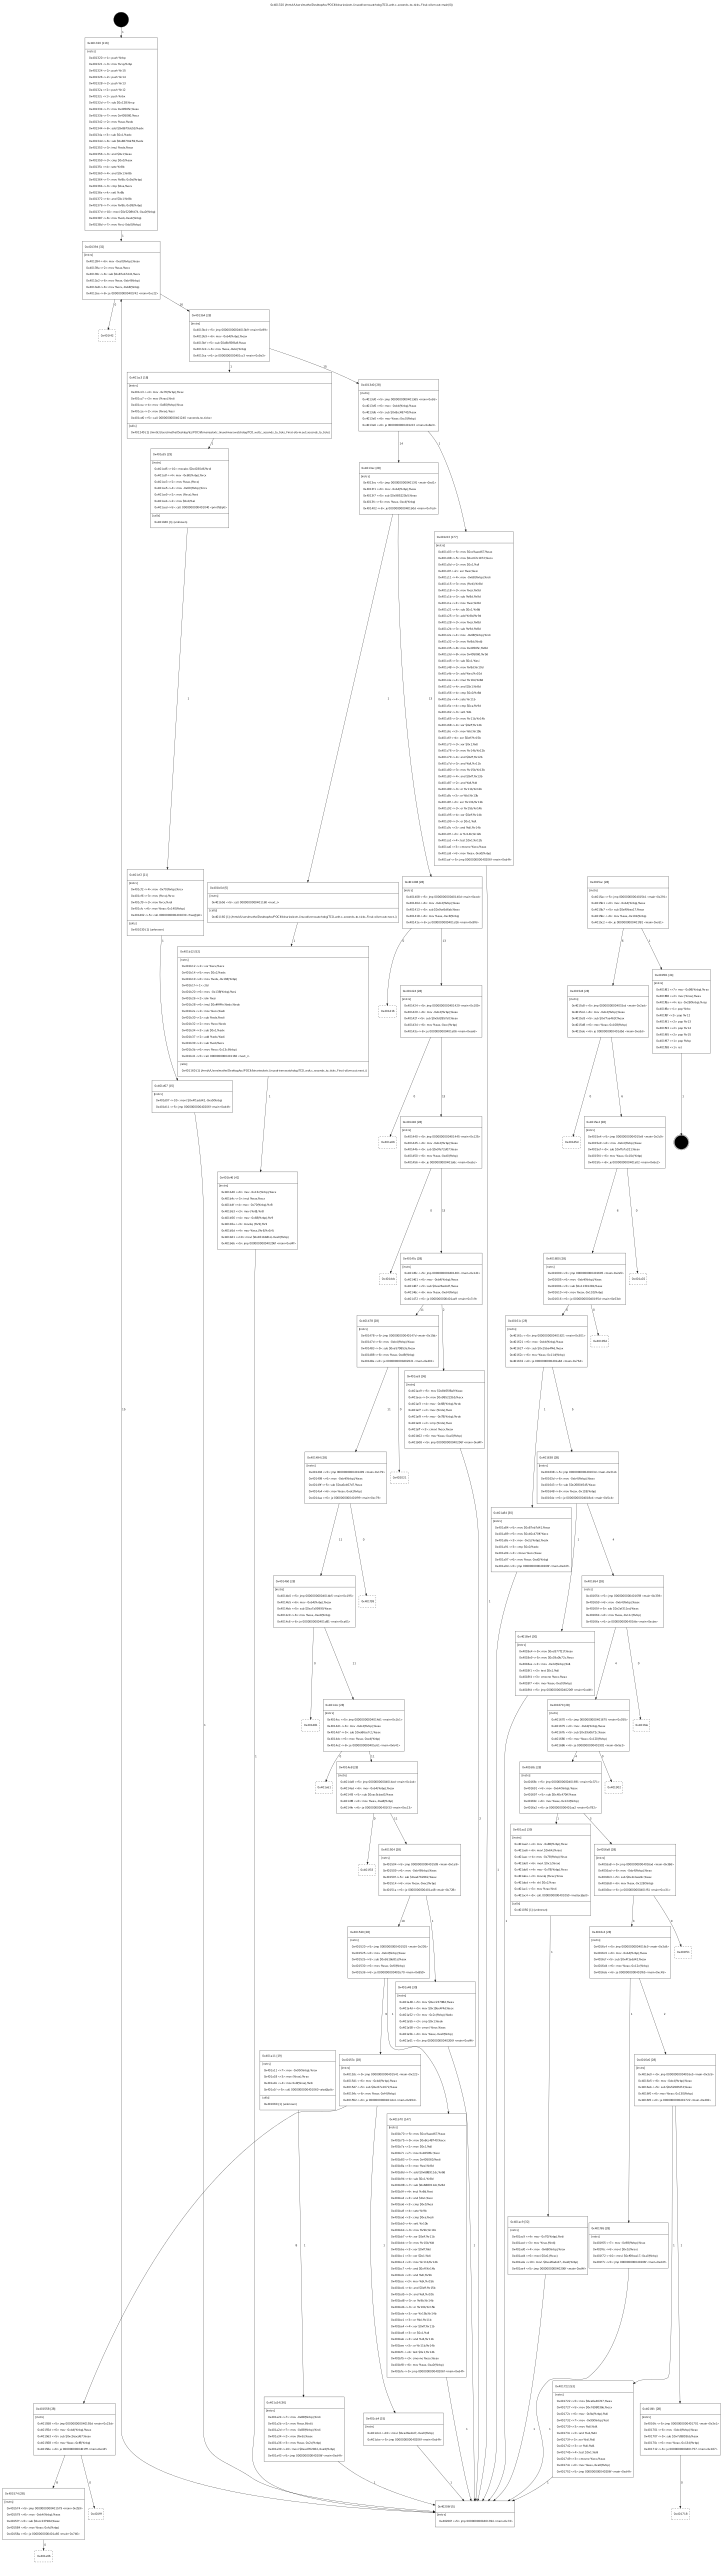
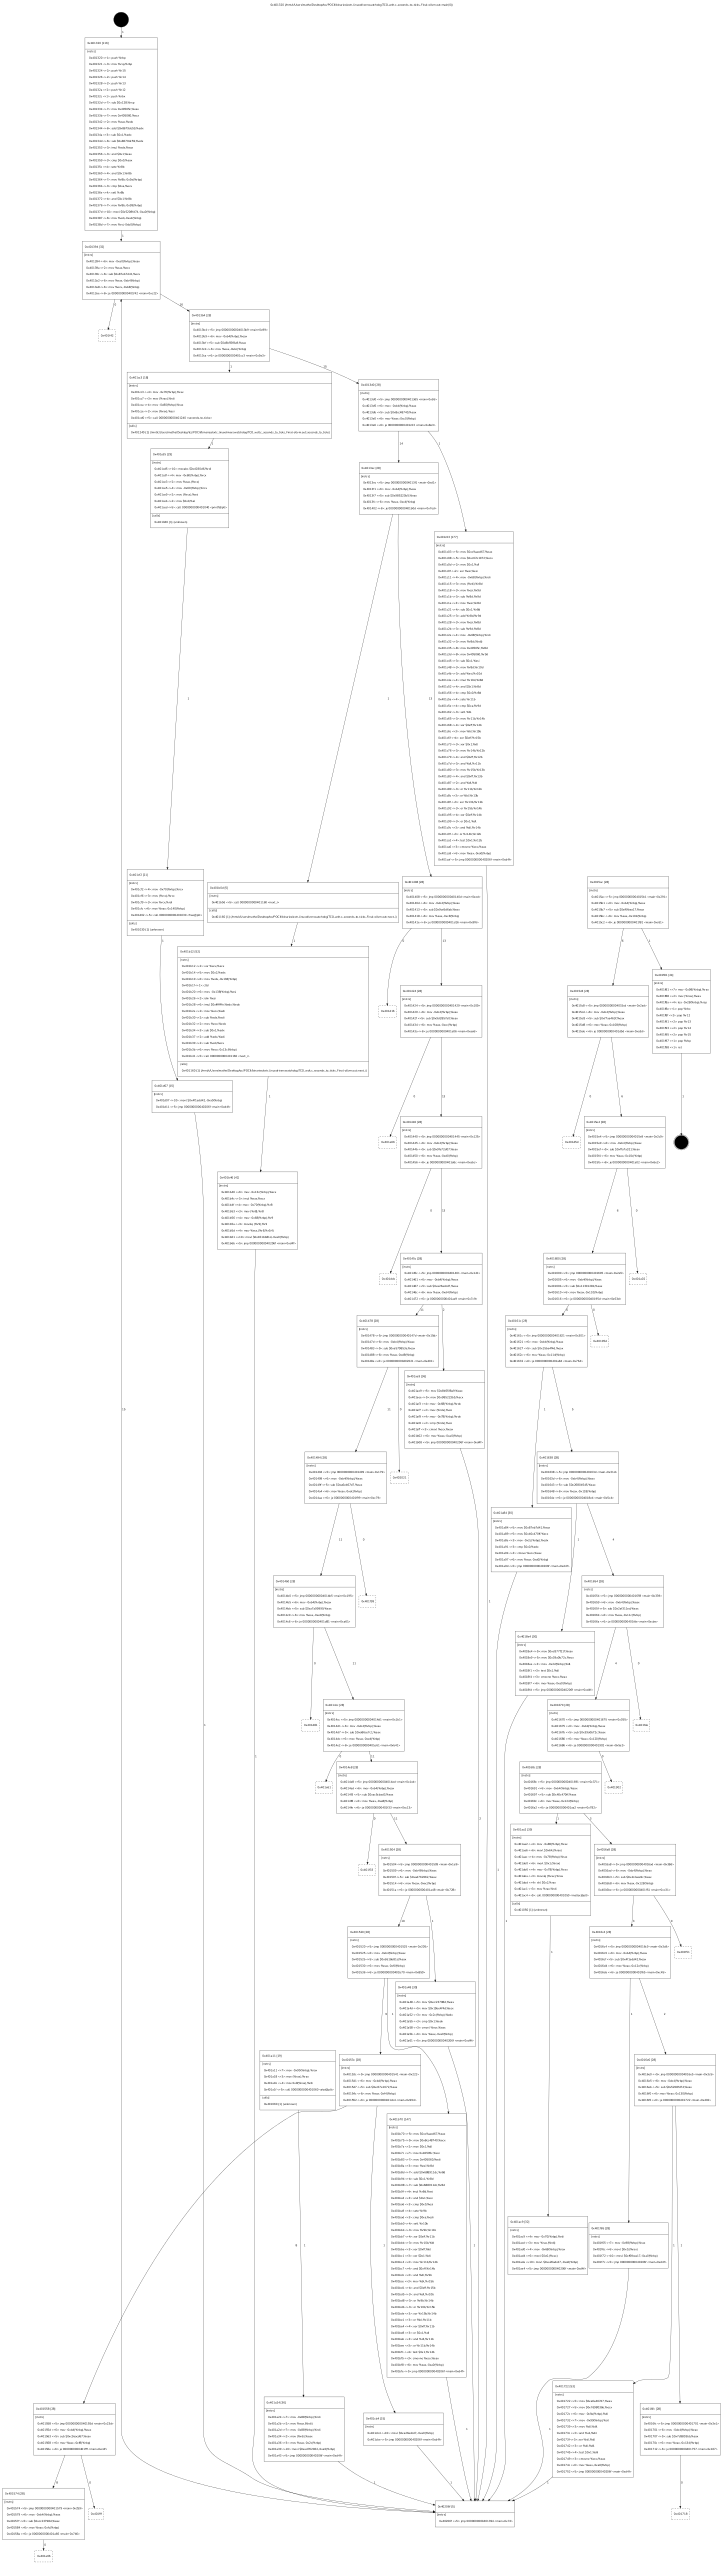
edge "0x401670 [28]" -> "0x40168c [28]": removed, label "4"
edge "0x401ac9 [32]" -> "0x40206f [5]": removed, label "1"
